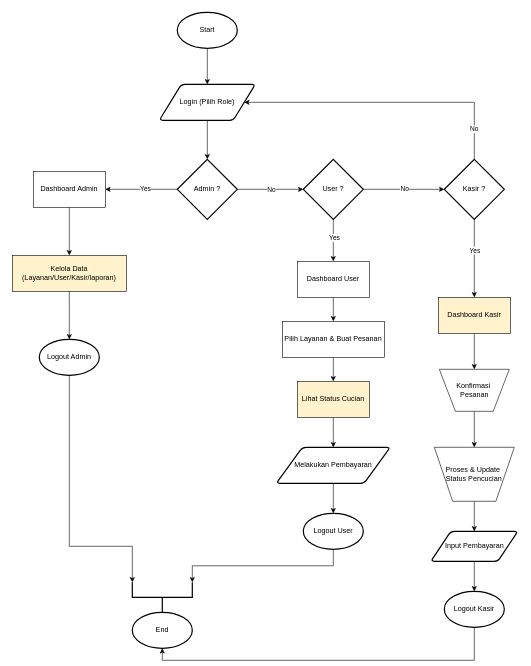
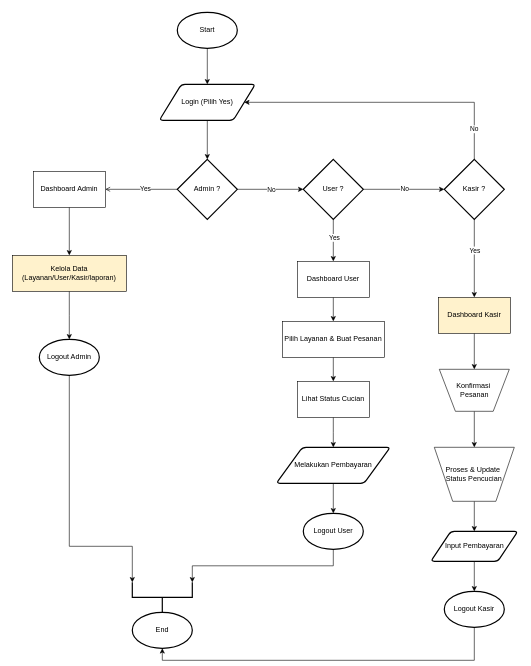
node "Login (Pilih Role)": label "Login (Pilih Role)" -> "Login (Pilih Yes)"
edge "Admin ?" -> "Dashboard Admin": arrowhead classic -> open
node "Lihat Status Cucian": fillcolor #fff2cc -> #ffffff
